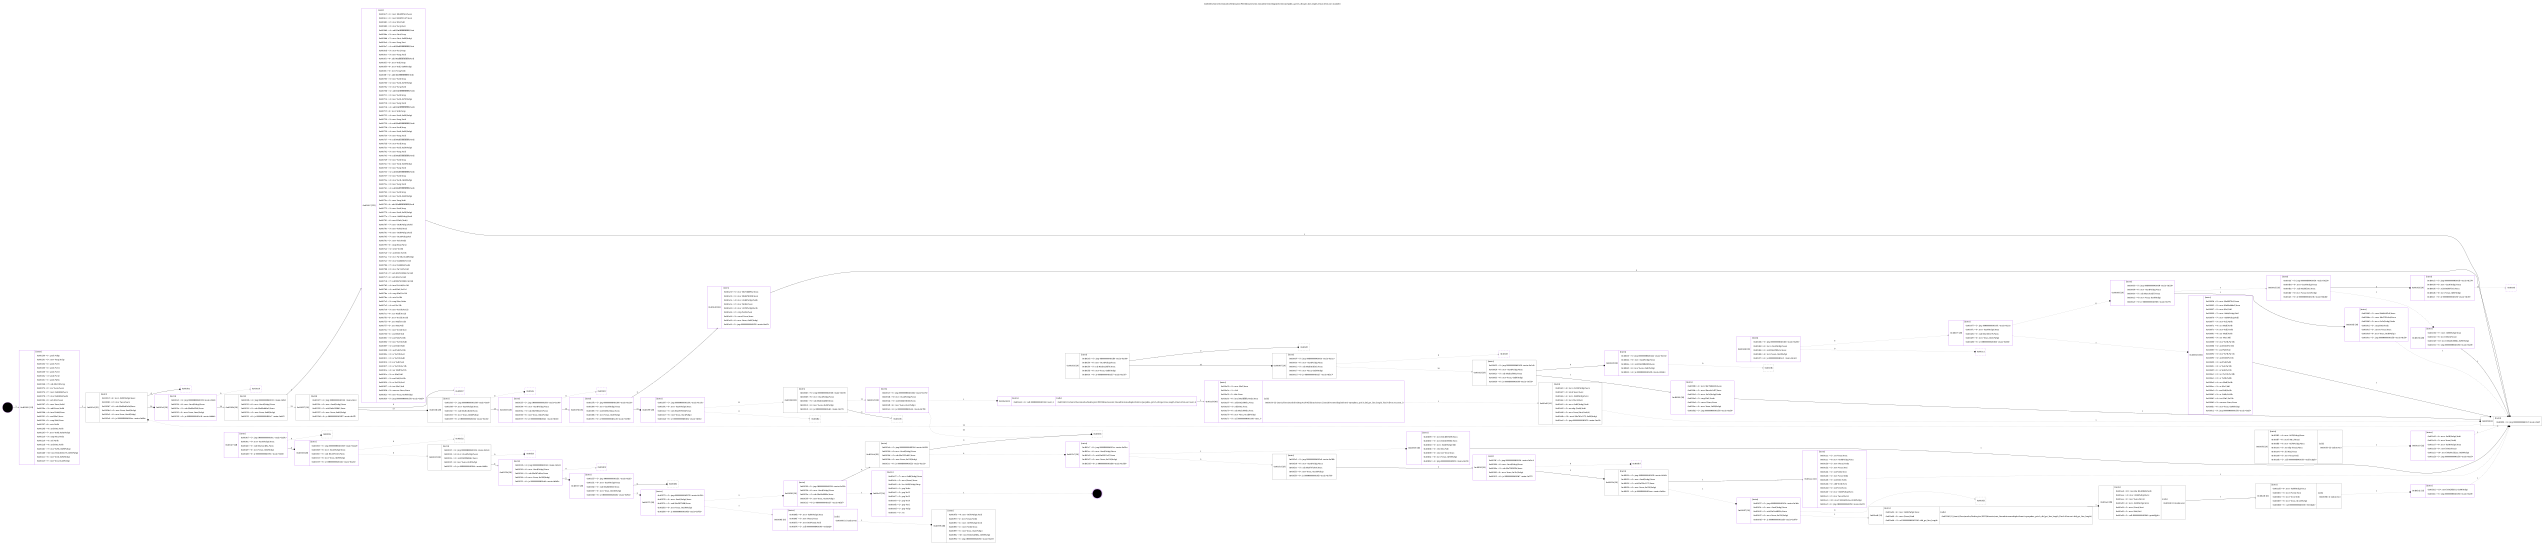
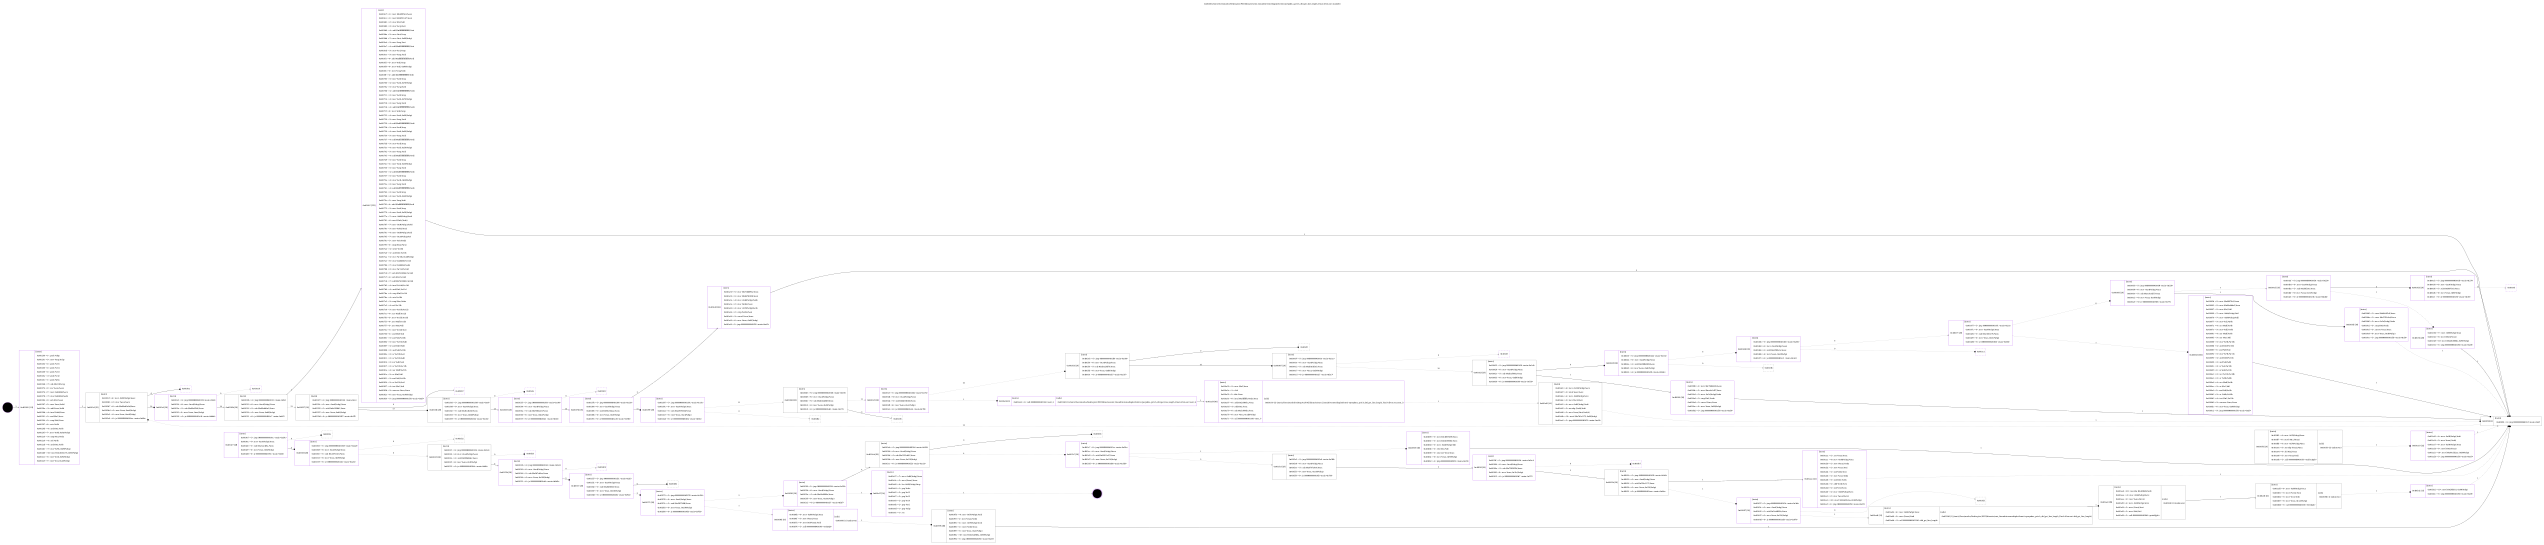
edge "0x40143f [28]" -> "0x40145b [28]": added, label "9"
edge "0x4013cf [28]" -> "0x401f2b": now "0x4013cf [28]" -> "0x4013eb [28]"
edge "0x4015ff [28]" -> "0x40161b [28]": arrowhead box -> odot
edge "0x40197b [30]" -> "0x401f50 [5]": added, label "1"
